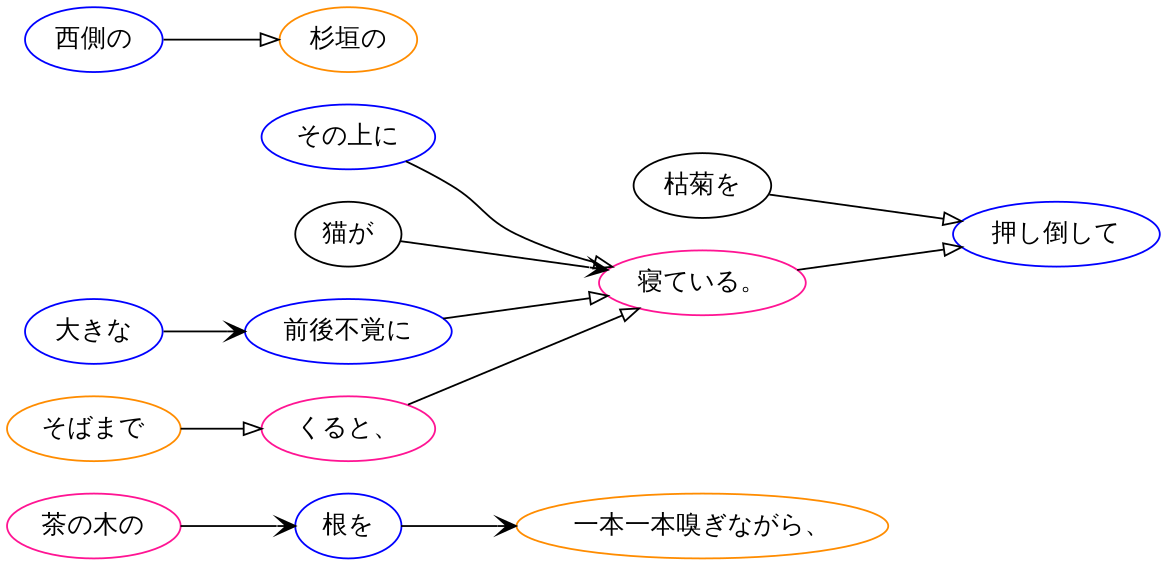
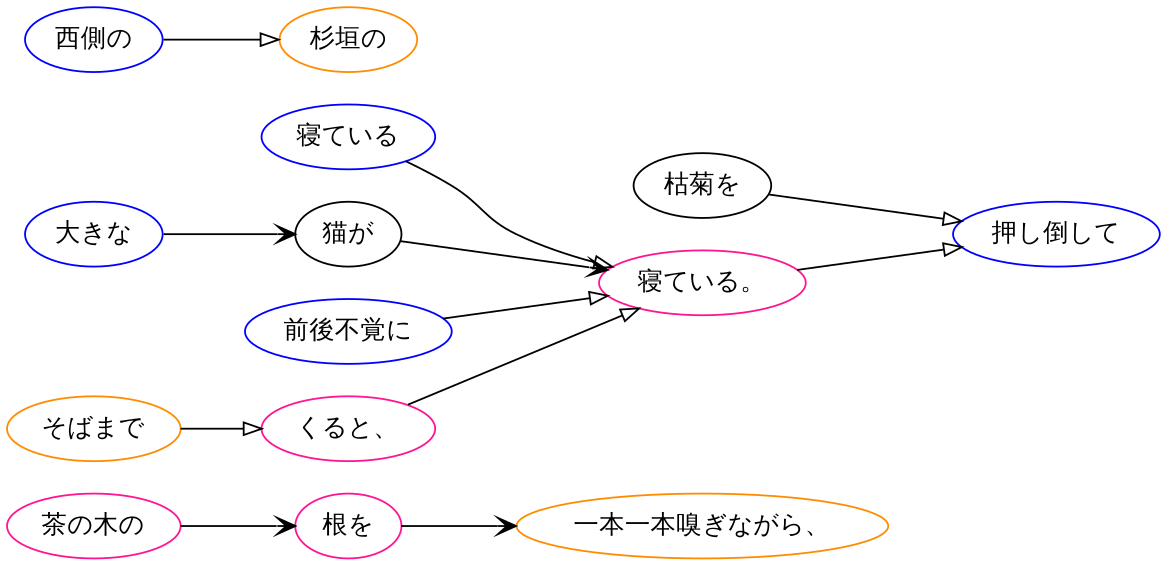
node "その上に": label "その上に" -> "寝ている"
edge "大きな" -> "前後不覚に": now "大きな" -> "猫が"
node "根を": color blue -> deeppink
